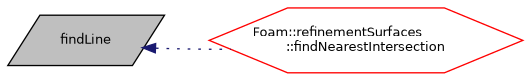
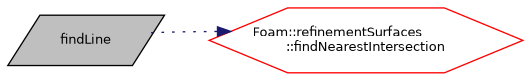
edge "Foam::refinementSurfaces ::findNearestIntersection" -> "findLine": reversed
